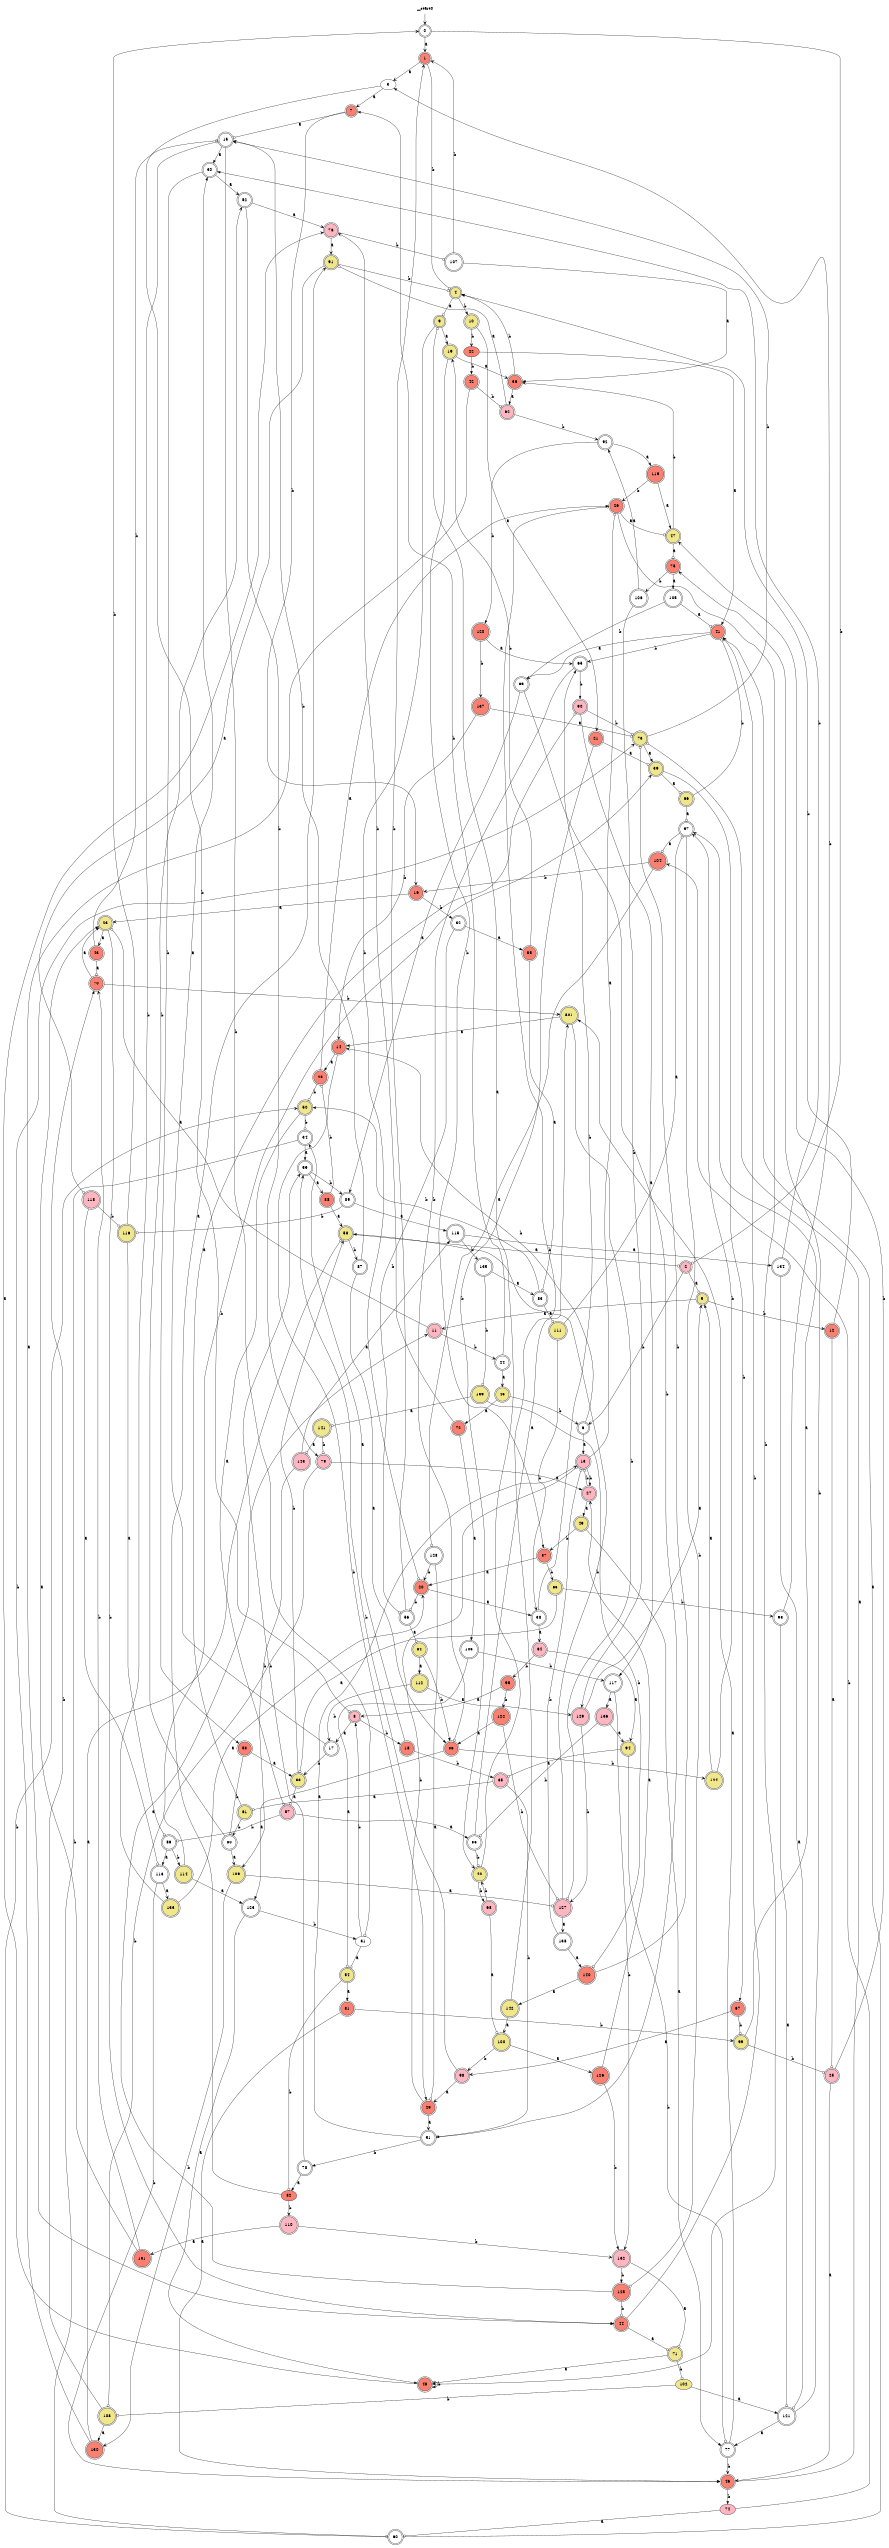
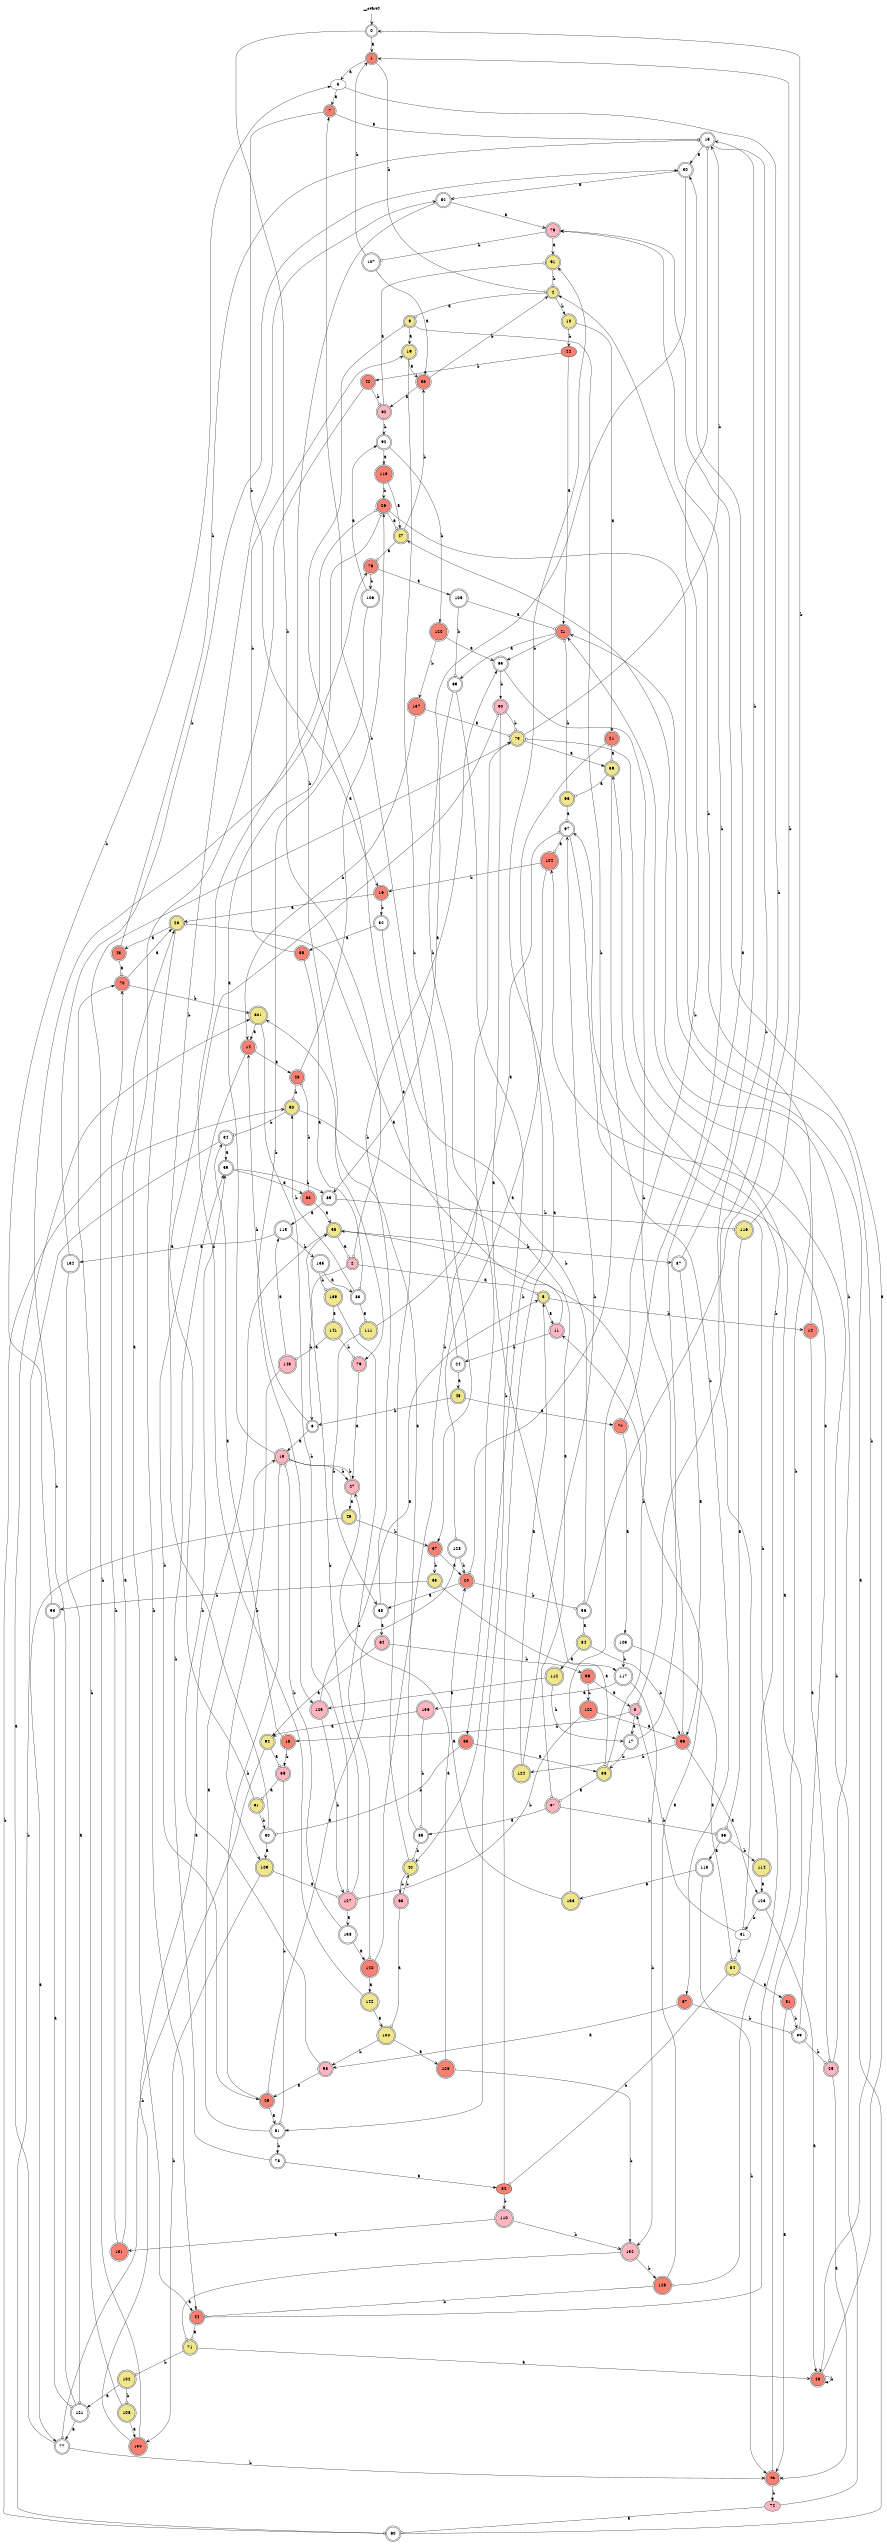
node "118": removed
edge "79" -> "108": removed, label "b"
node "99": fillcolor khaki -> white
node "102": shape ellipse -> doublecircle
